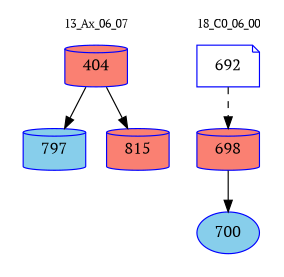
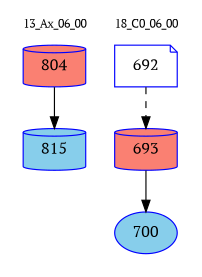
cluster "13_Ax_06_07": label "13_Ax_06_07" -> "13_Ax_06_00"
node "404": label "404" -> "804"
node "797": removed
node "815": fillcolor salmon -> skyblue
node "698": label "698" -> "693"
